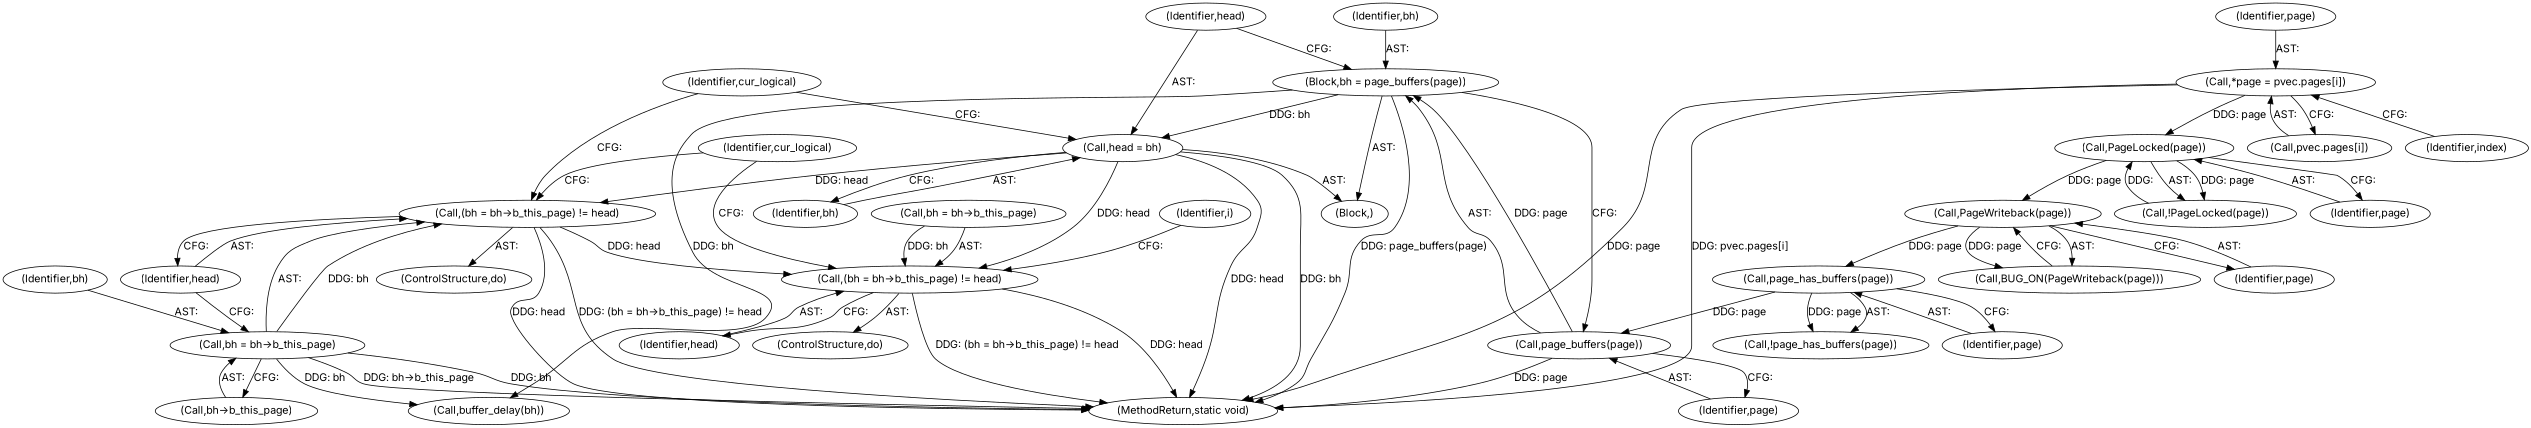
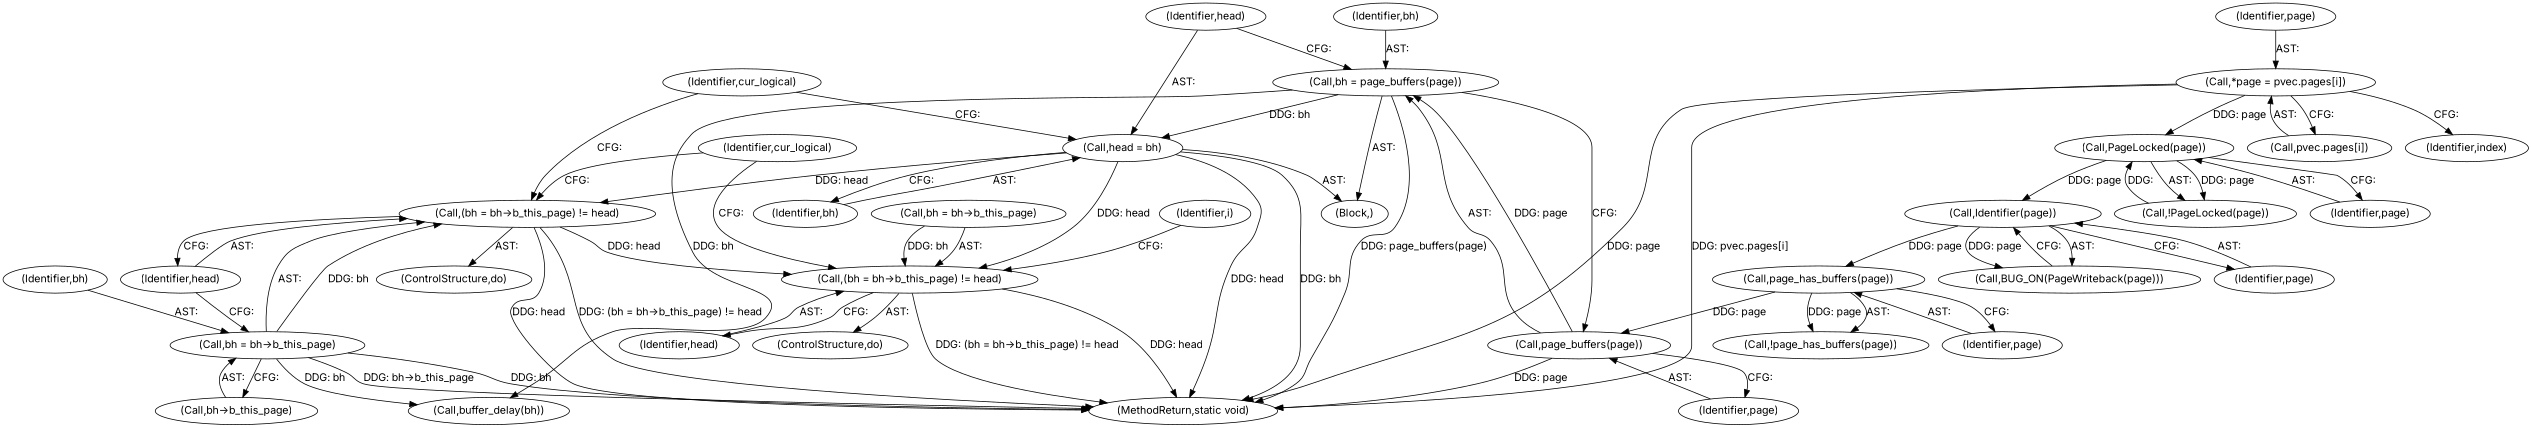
node "(Block,bh = page_buffers(page))": label "(Block,bh = page_buffers(page))" -> "(Call,bh = page_buffers(page))"
edge "(Identifier,index)" -> "(Call,*page = pvec.pages[i])": reversed
node "(Call,PageWriteback(page))": label "(Call,PageWriteback(page))" -> "(Call,Identifier(page))"
